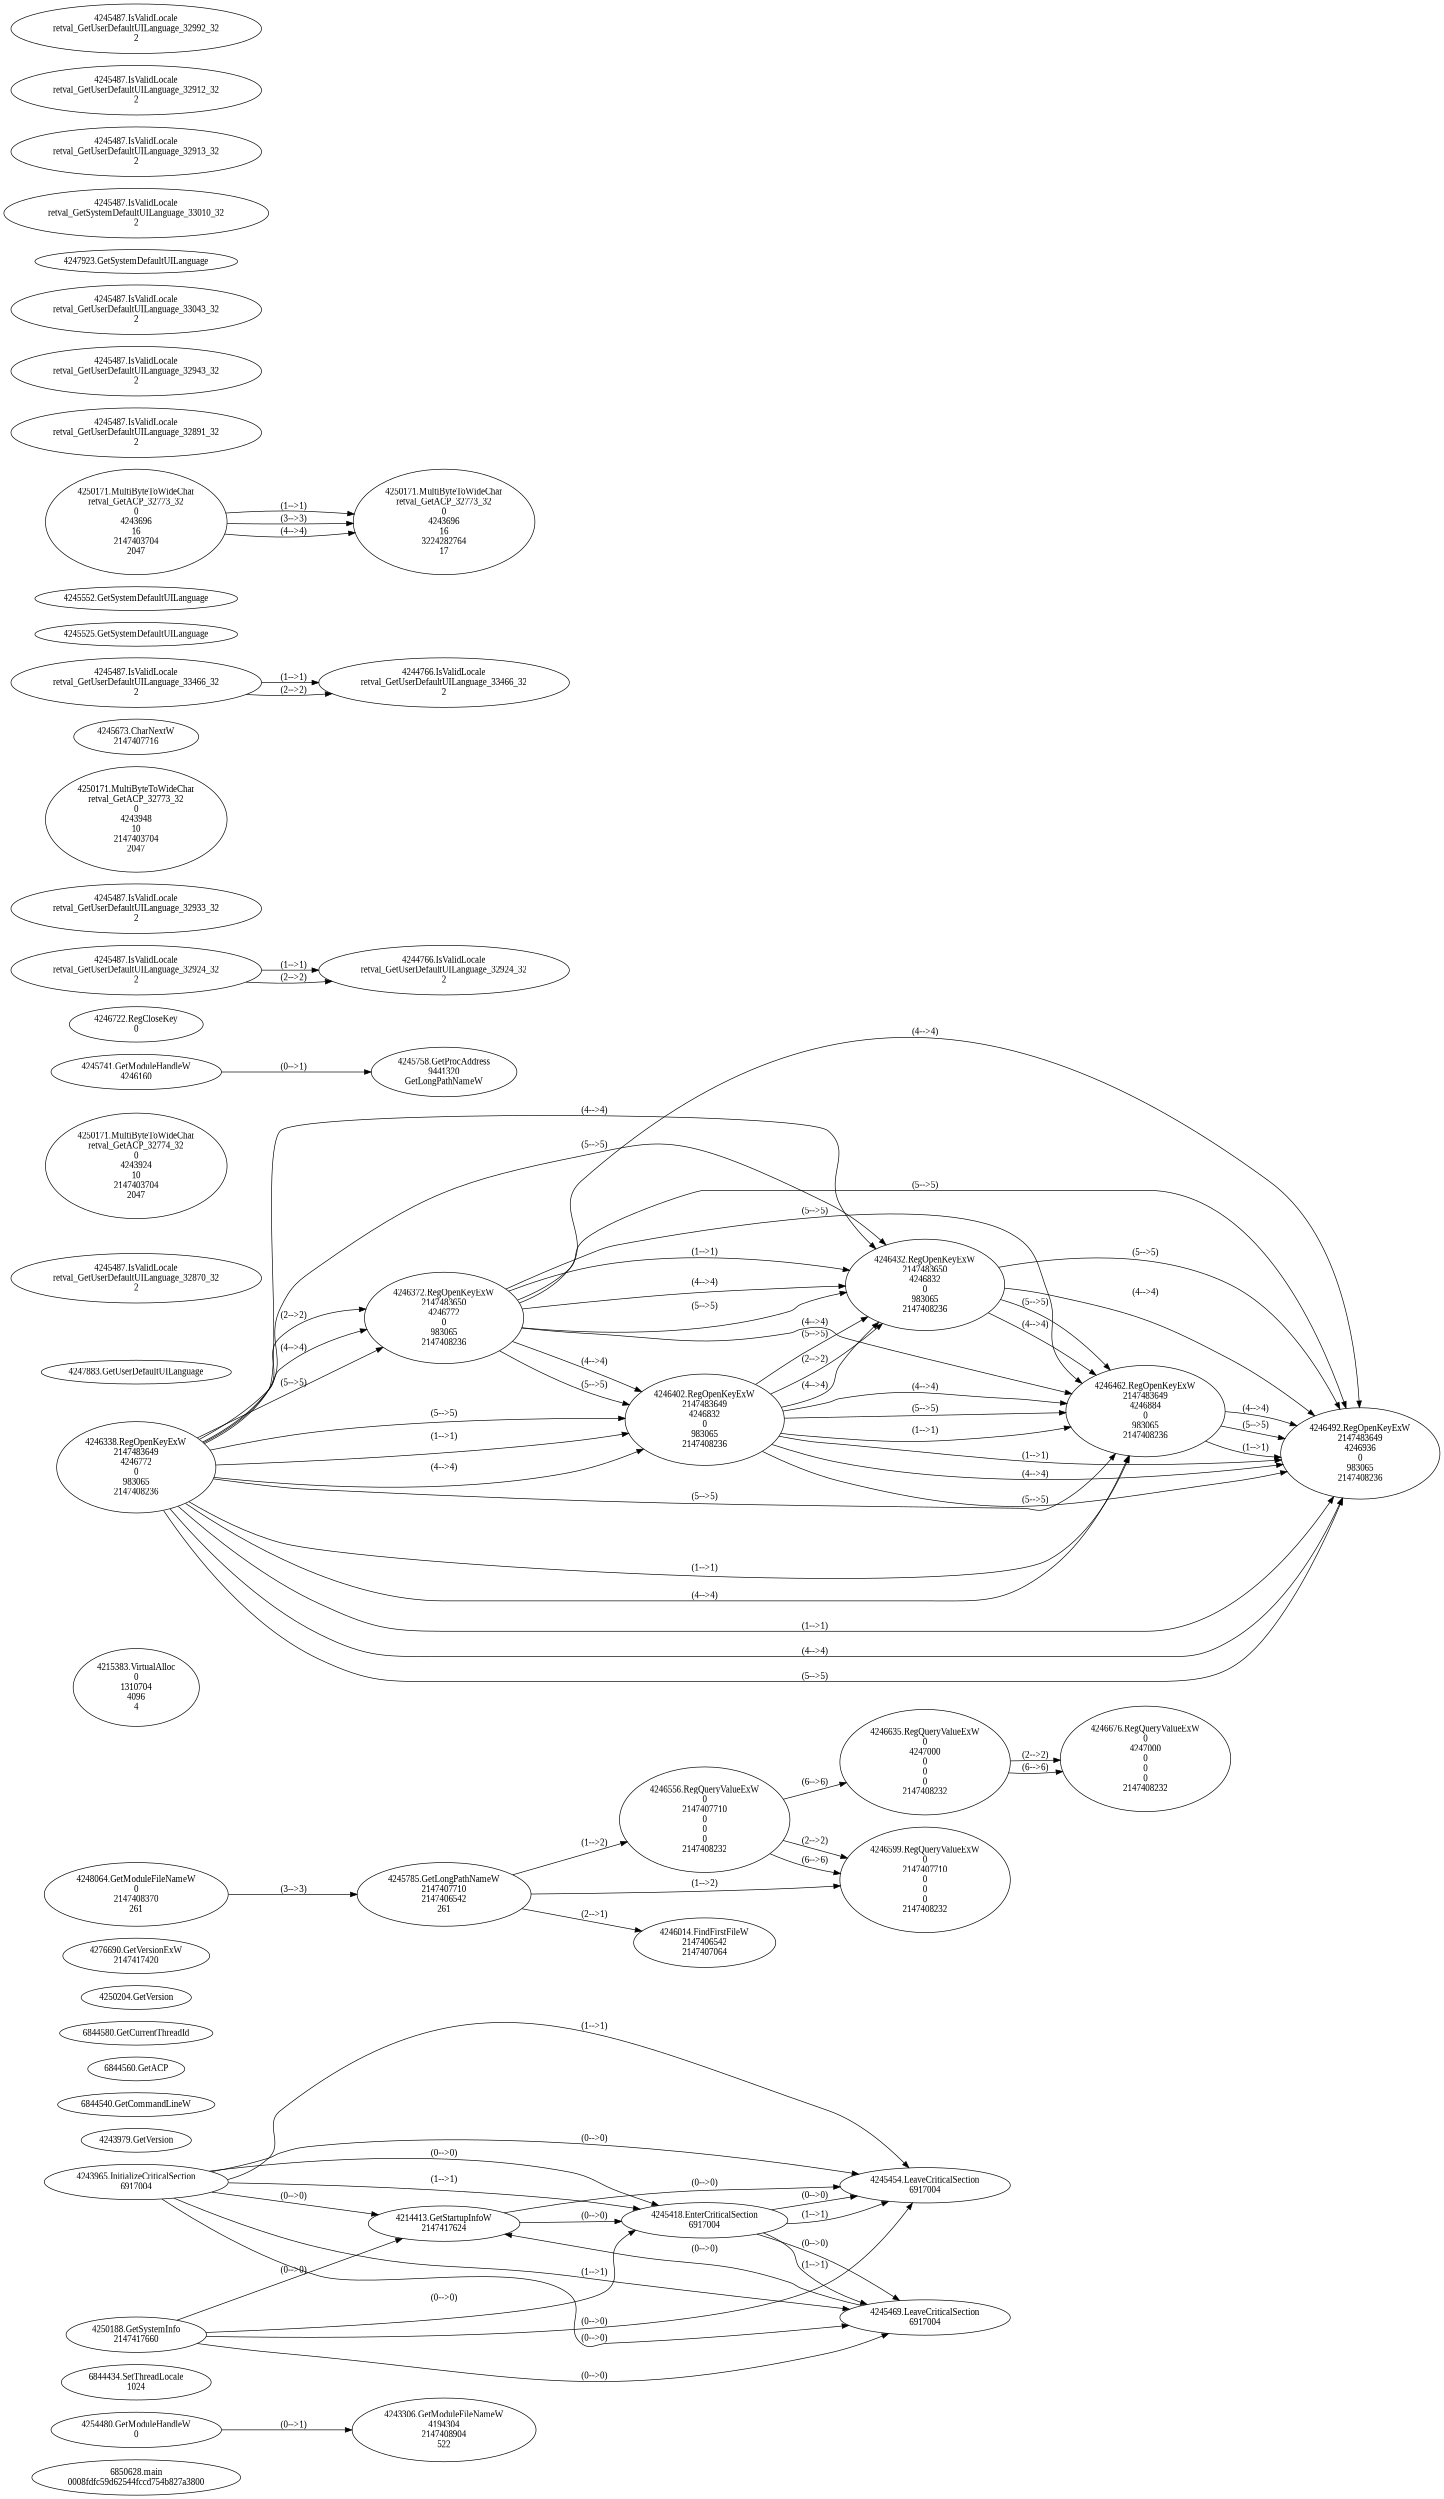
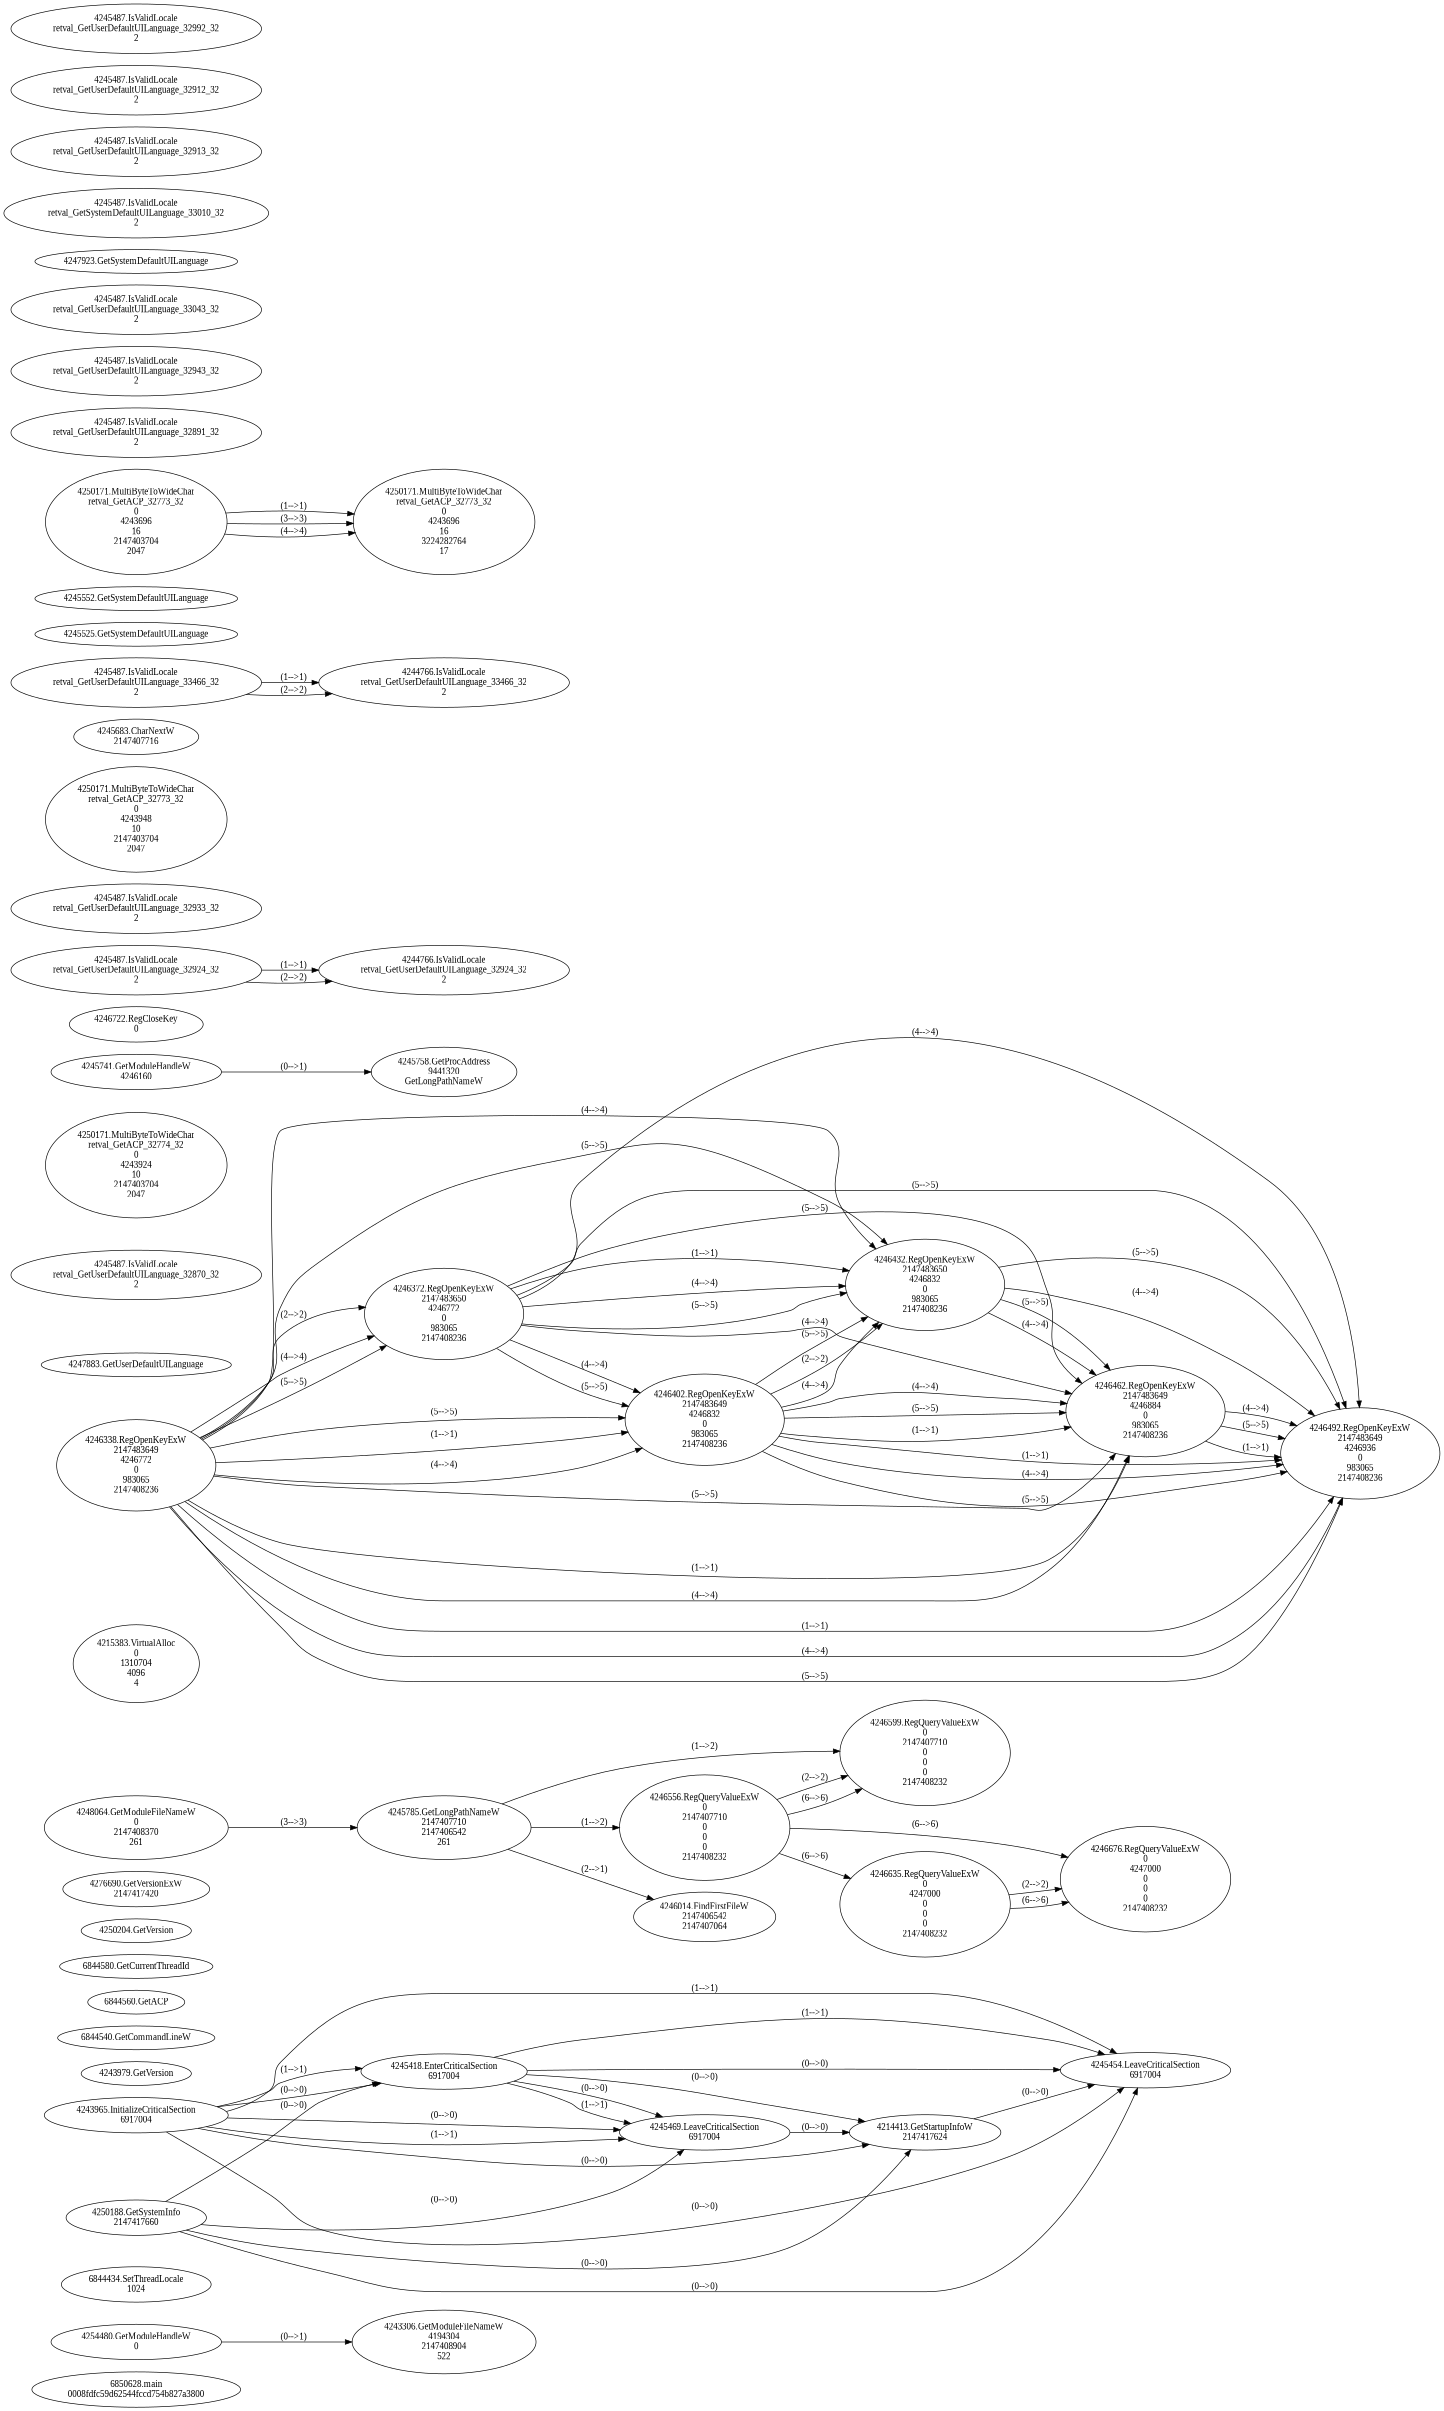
node "4245673.CharNextW 2147407716": label "4245673.CharNextW 2147407716" -> "4245683.CharNextW 2147407716"
edge "4246556.RegQueryValueExW 0 2147407710 0 0 0 2147408232" -> "4246676.RegQueryValueExW 0 4247000 0 0 0 2147408232": added, label "(6-->6)"
edge "4214413.GetStartupInfoW 2147417624" -> "4245418.EnterCriticalSection 6917004": reversed
